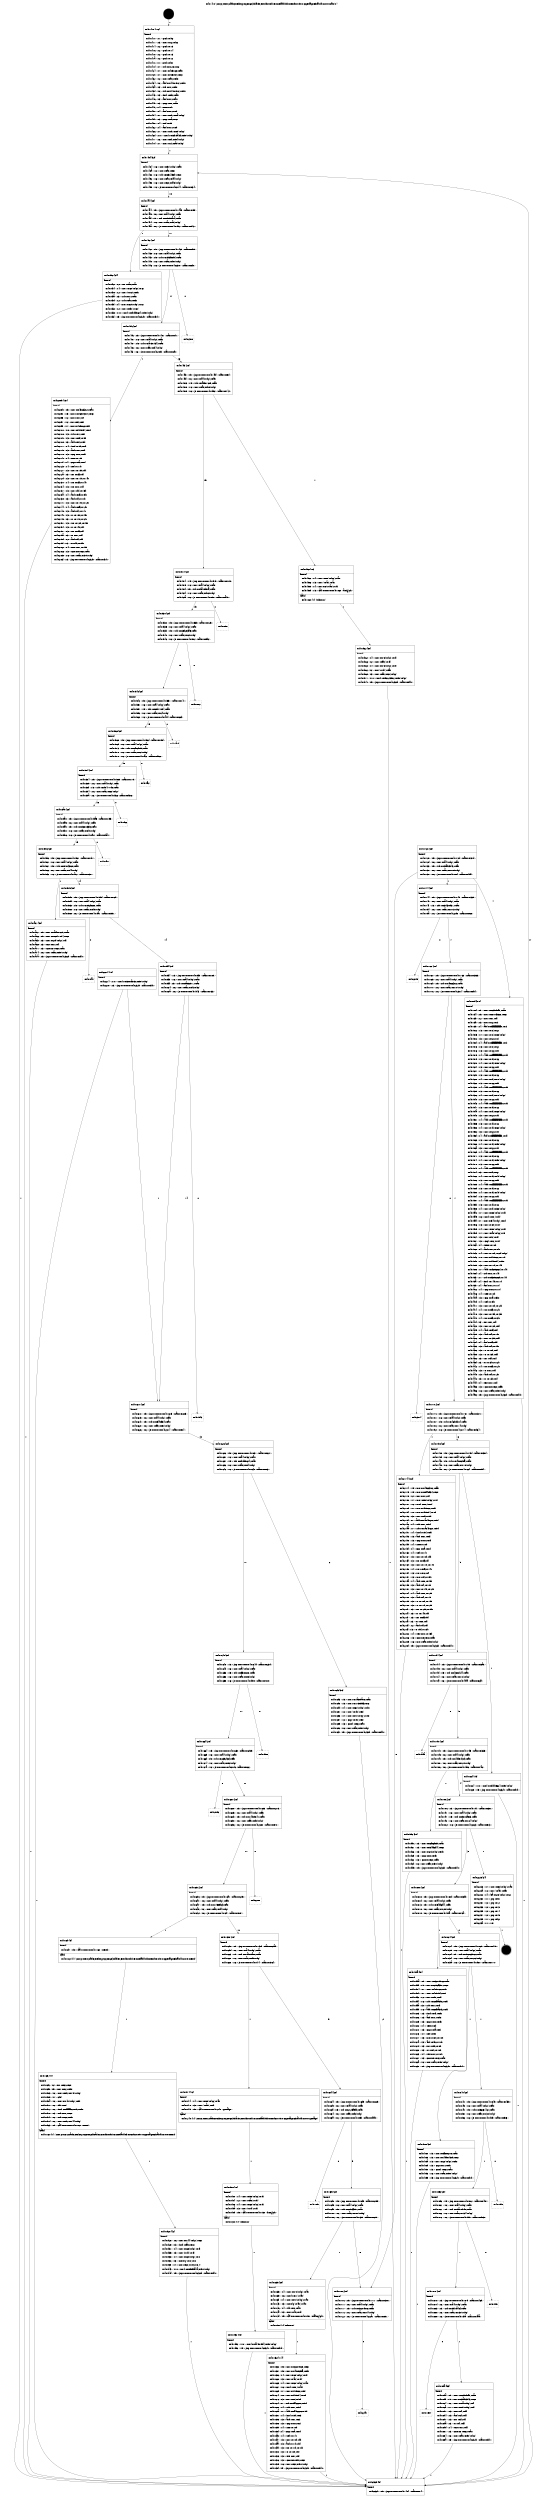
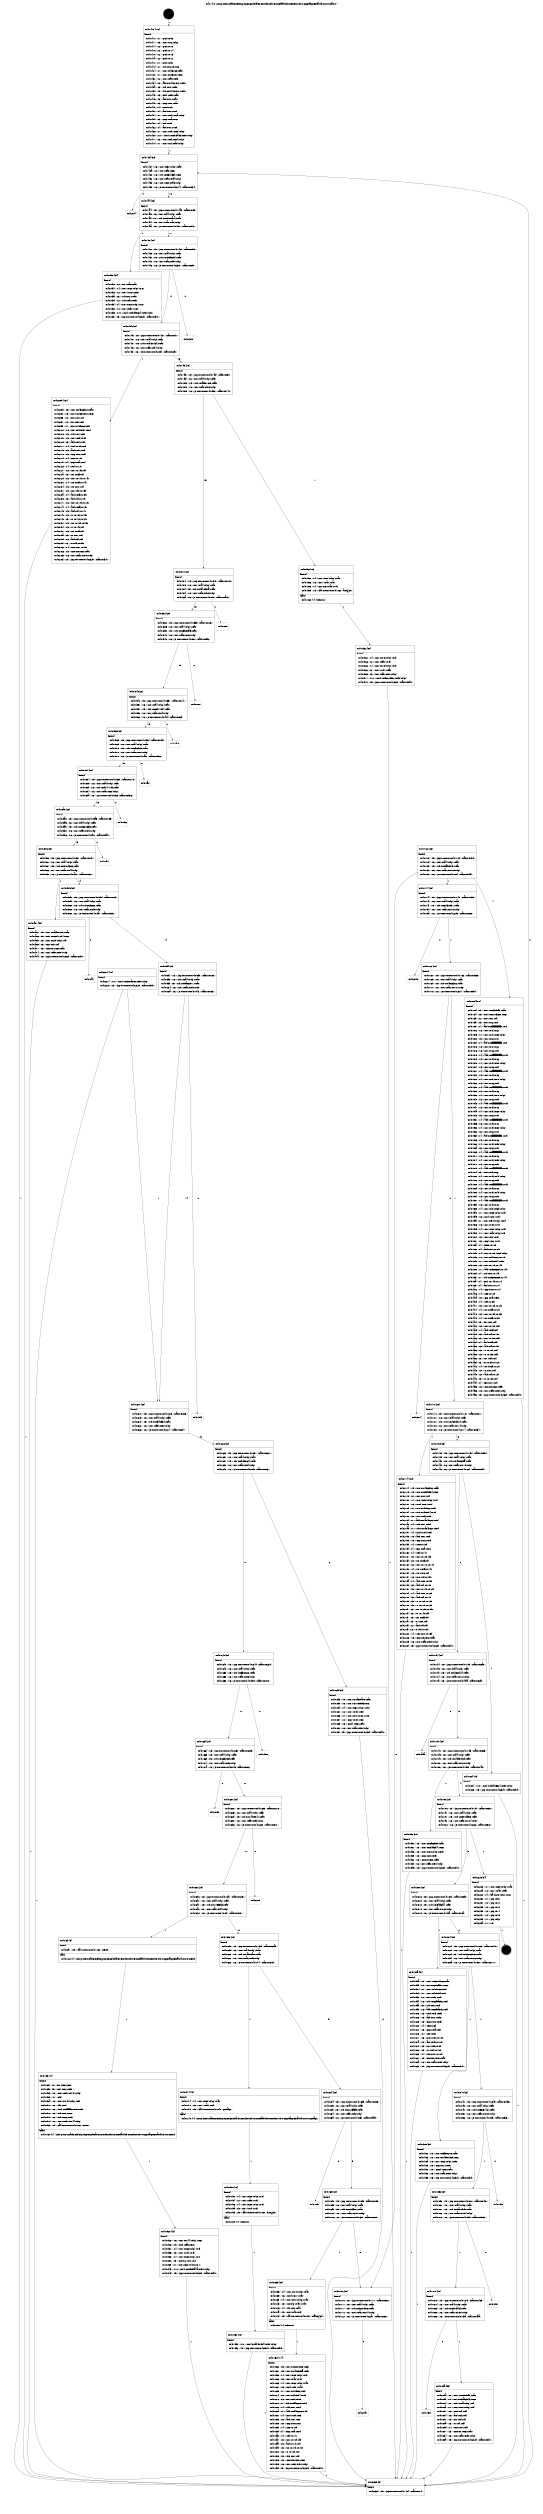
node "0x402044": added
